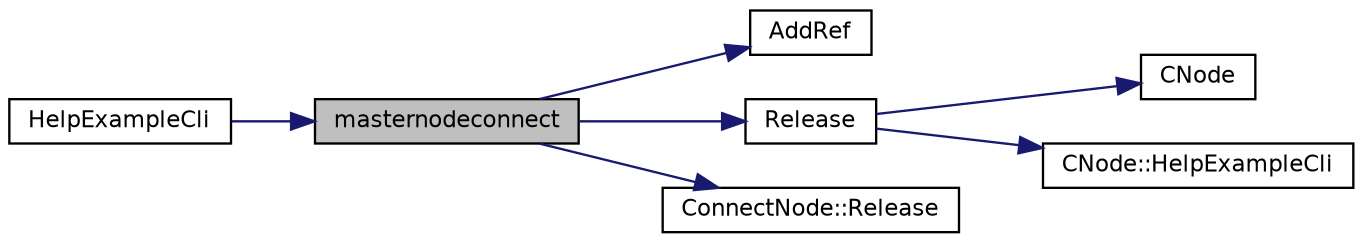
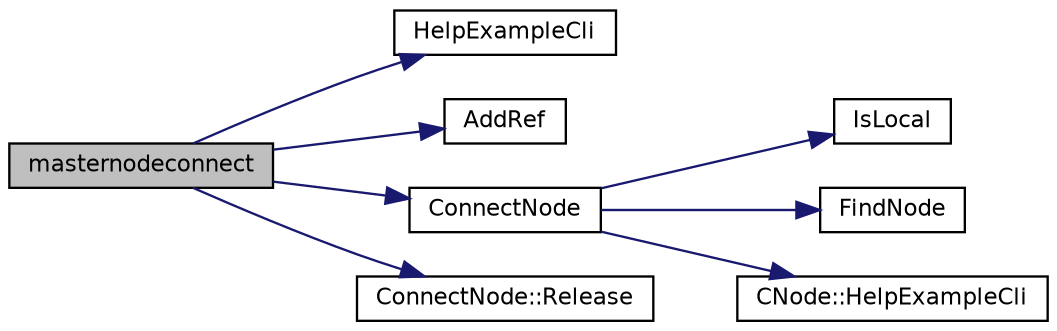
node "CNode": label "CNode" -> "FindNode"
edge "HelpExampleCli" -> "masternodeconnect": reversed
node "Release": label "Release" -> "ConnectNode"
node "IsLocal": added
